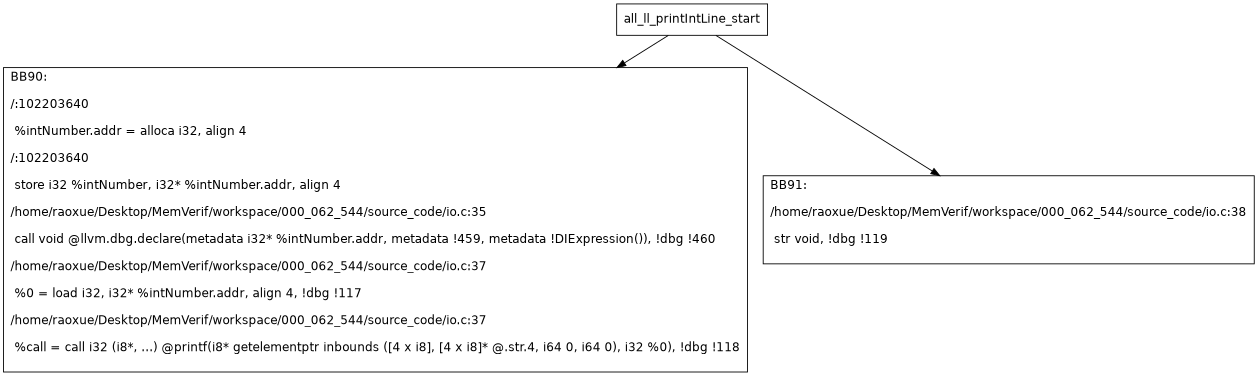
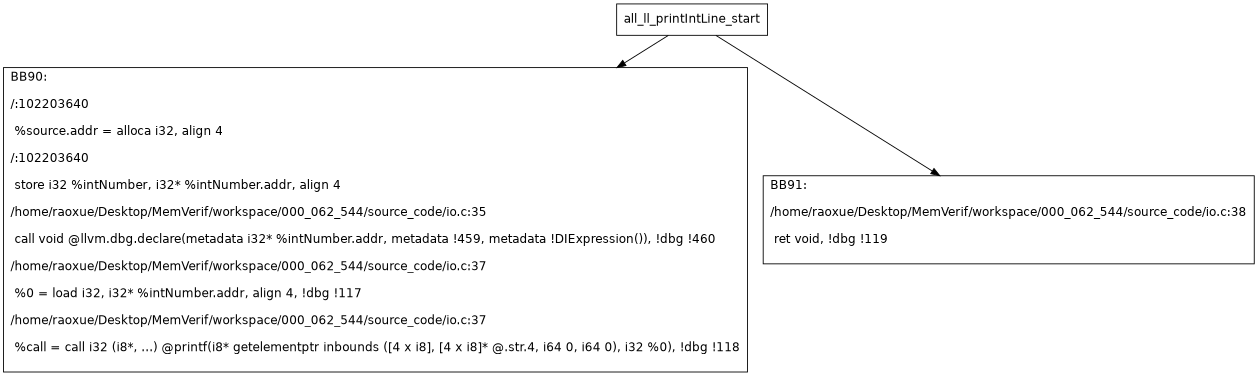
node "BB90:": text "%intNumber.addr = alloca i32, align 4" -> "%source.addr = alloca i32, align 4"
node "BB91:": text "str void, !dbg !119" -> "ret void, !dbg !119"
